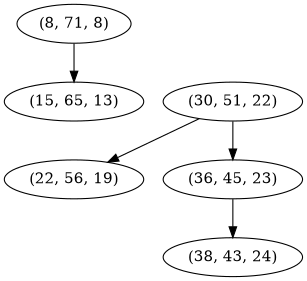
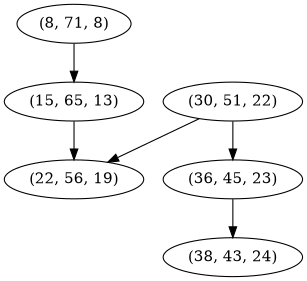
edge "(15, 65, 13)" -> "(22, 56, 19)": added
